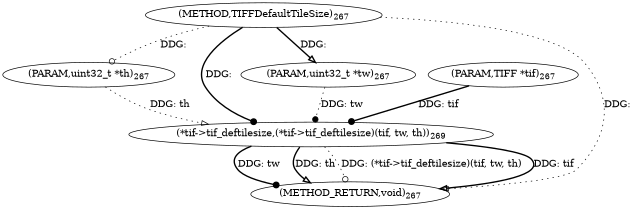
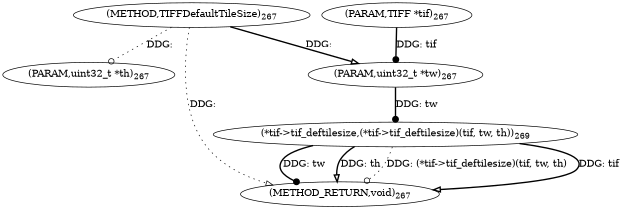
edge "(METHOD,TIFFDefaultTileSize)" -> "(*tif->tif_deftilesize,(*tif->tif_deftilesize)(tif, tw, th))": removed, label "DDG:"
edge "(PARAM,uint32_t *tw)" -> "(*tif->tif_deftilesize,(*tif->tif_deftilesize)(tif, tw, th))": style dotted -> bold
edge "(PARAM,TIFF *tif)" -> "(*tif->tif_deftilesize,(*tif->tif_deftilesize)(tif, tw, th))": now "(PARAM,TIFF *tif)" -> "(PARAM,uint32_t *tw)"
edge "(PARAM,uint32_t *th)" -> "(*tif->tif_deftilesize,(*tif->tif_deftilesize)(tif, tw, th))": removed, label "DDG: th"
